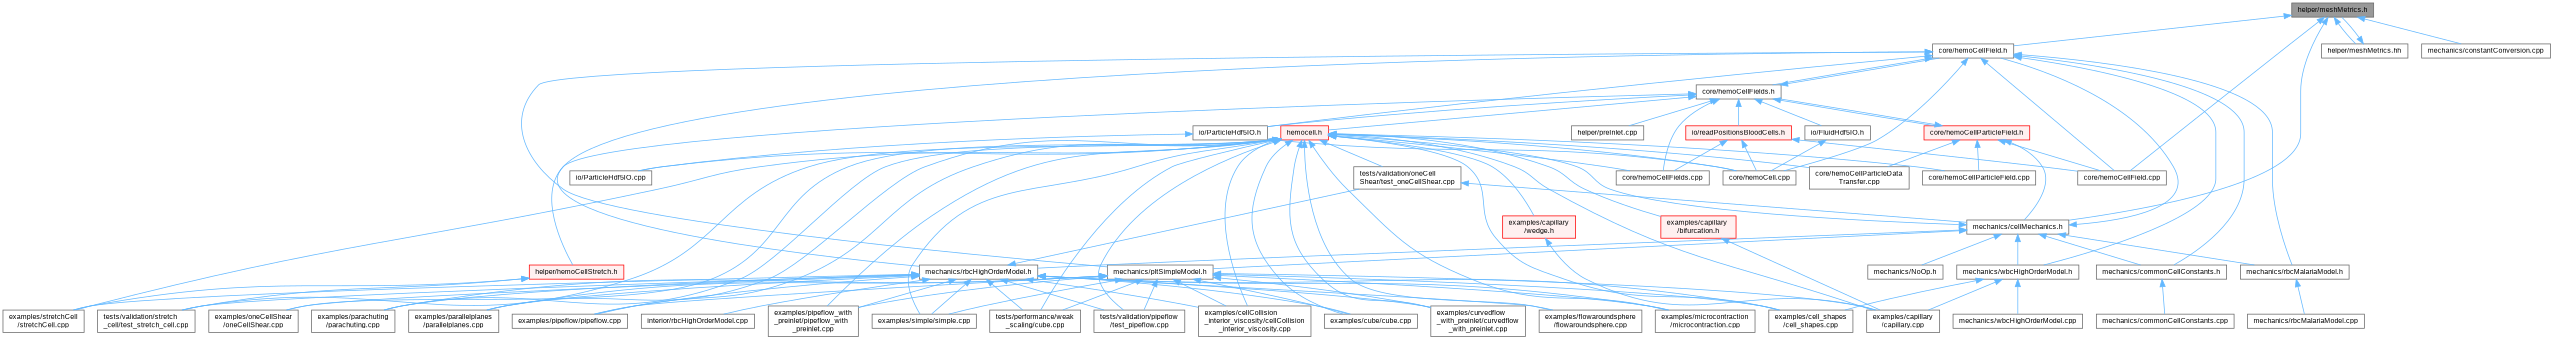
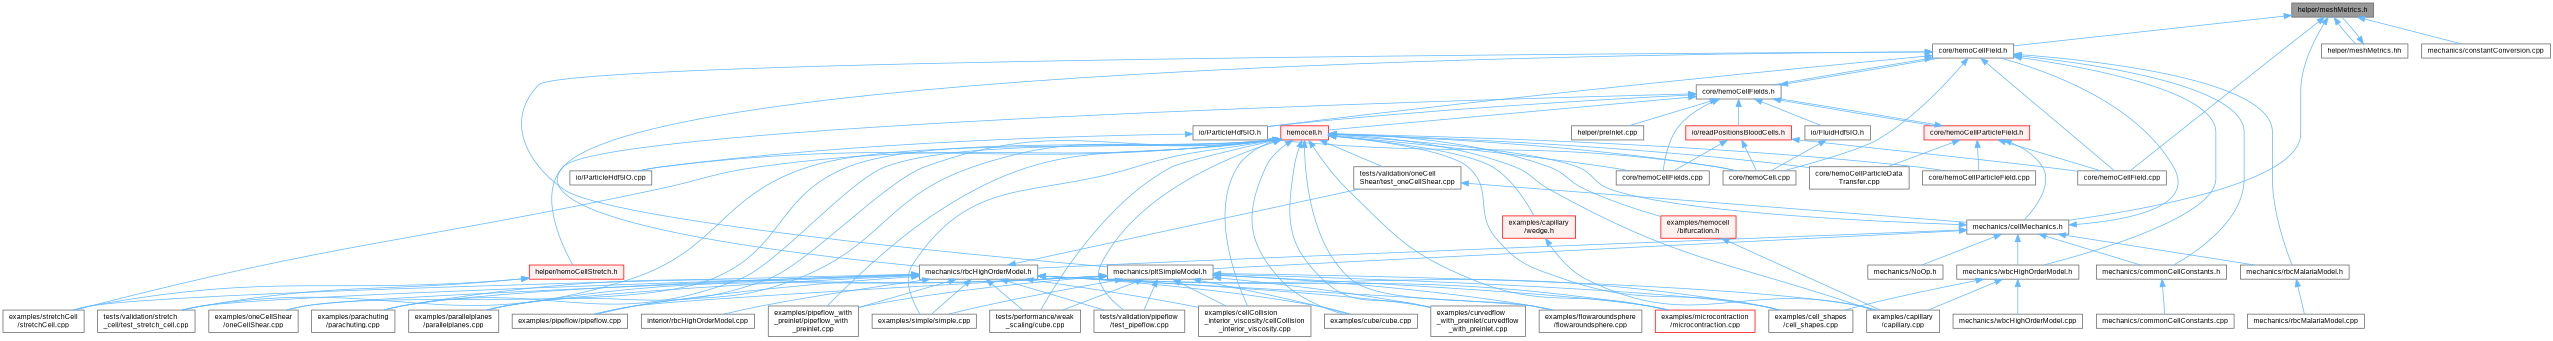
node "examples/capillary /bifurcation.h": label "examples/capillary /bifurcation.h" -> "examples/hemocell /bifurcation.h"
edge "examples/flowaroundsphere /flowaroundsphere.cpp" -> "mechanics/pltSimpleModel.h": added
node "examples/microcontraction /microcontraction.cpp": color grey40 -> red
